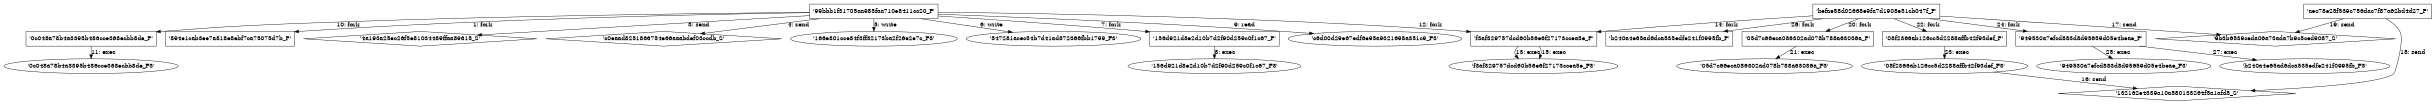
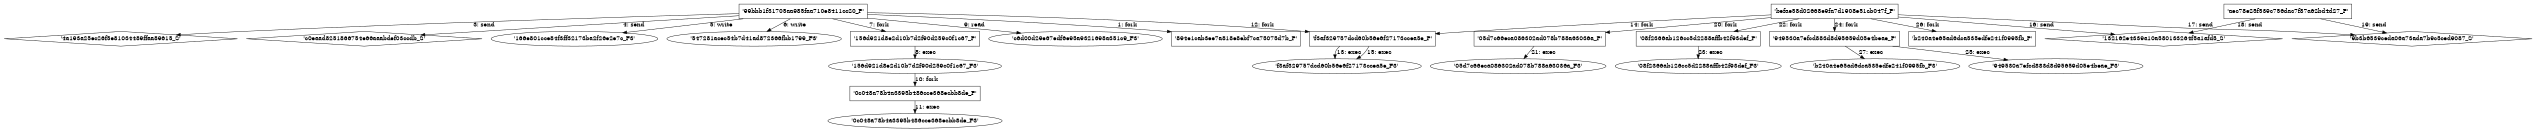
edge "'99bbb1f31705aa985faa710e8411cc20_P'" -> "'0c048a78b4a3395b486cce368ecbb8de_P'": now "'156d921d8e2d10b7d2f90d259c0f1c67_F3'" -> "'0c048a78b4a3395b486cce368ecbb8de_P'"
edge "'08f2366ab126cc5d2288affb42f93def_F3'" -> "'132162e4339a10a580133264f5a1afd5_S'": now "'befae58d02668e9fa7d1908e51cb047f_P'" -> "'132162e4339a10a580133264f5a1afd5_S'"
